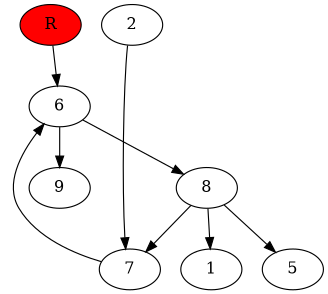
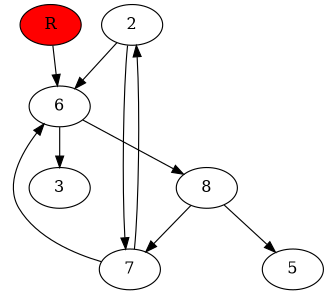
edge "2" -> "6": added
edge "7" -> "2": added
node "9": label "9" -> "3"
node "1": removed
